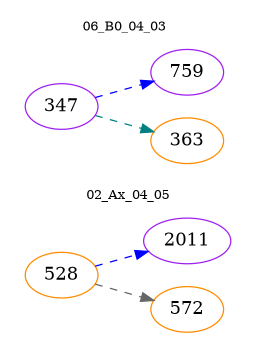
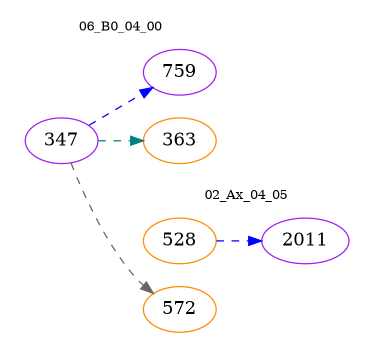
cluster "06_B0_04_03": label "06_B0_04_03" -> "06_B0_04_00"
edge "528" -> "572": now "347" -> "572"
